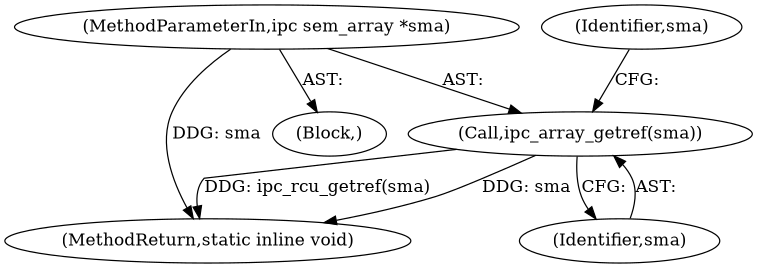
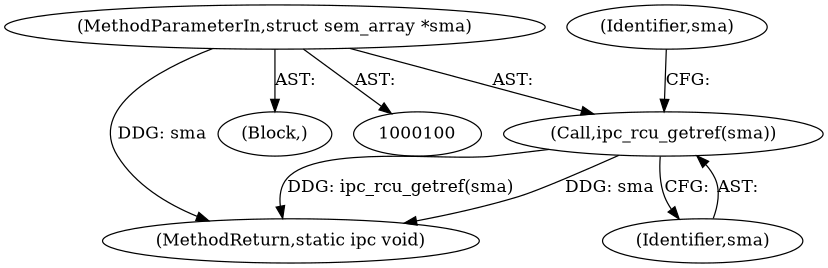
node "(MethodParameterIn,ipc sem_array *sma)": label "(MethodParameterIn,ipc sem_array *sma)" -> "(MethodParameterIn,struct sem_array *sma)"
node "1000100": added
node "(Call,ipc_array_getref(sma))": label "(Call,ipc_array_getref(sma))" -> "(Call,ipc_rcu_getref(sma))"
node "(MethodReturn,static inline void)": label "(MethodReturn,static inline void)" -> "(MethodReturn,static ipc void)"
